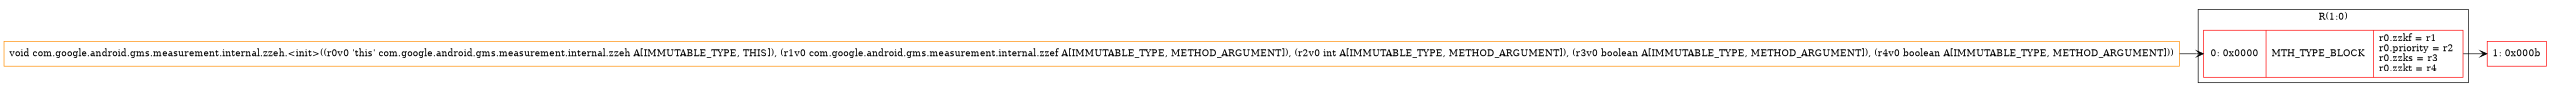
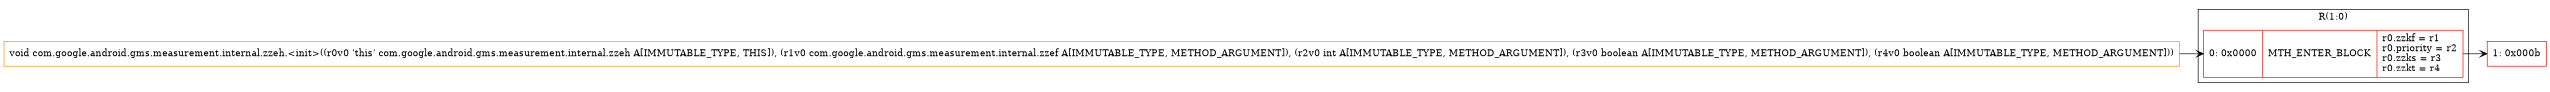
node "0: 0x0000": text "MTH_TYPE_BLOCK" -> "MTH_ENTER_BLOCK"
